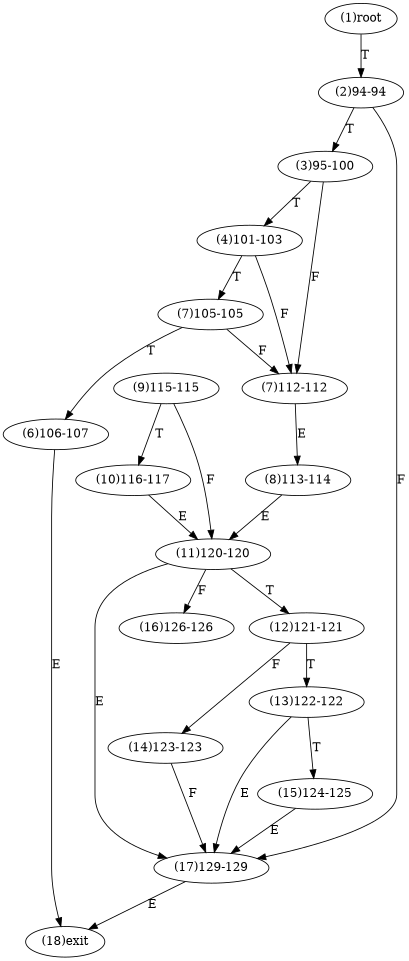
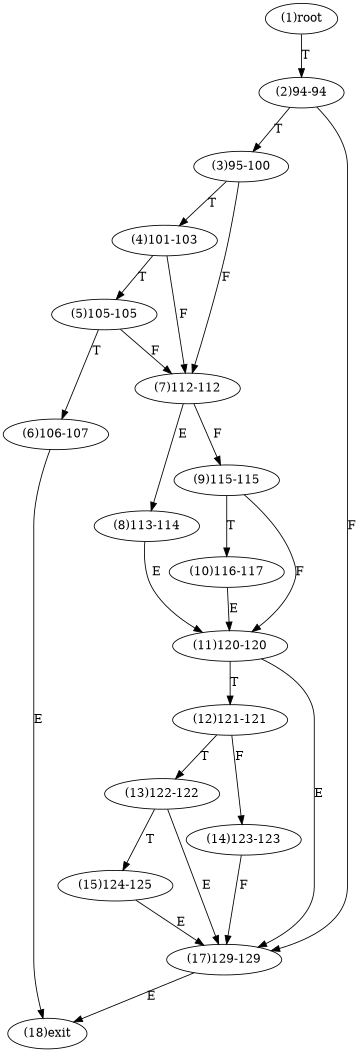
node "(7)105-105": label "(7)105-105" -> "(5)105-105"
edge "(7)112-112" -> "(9)115-115": added, label "F"
node "(16)126-126": removed
